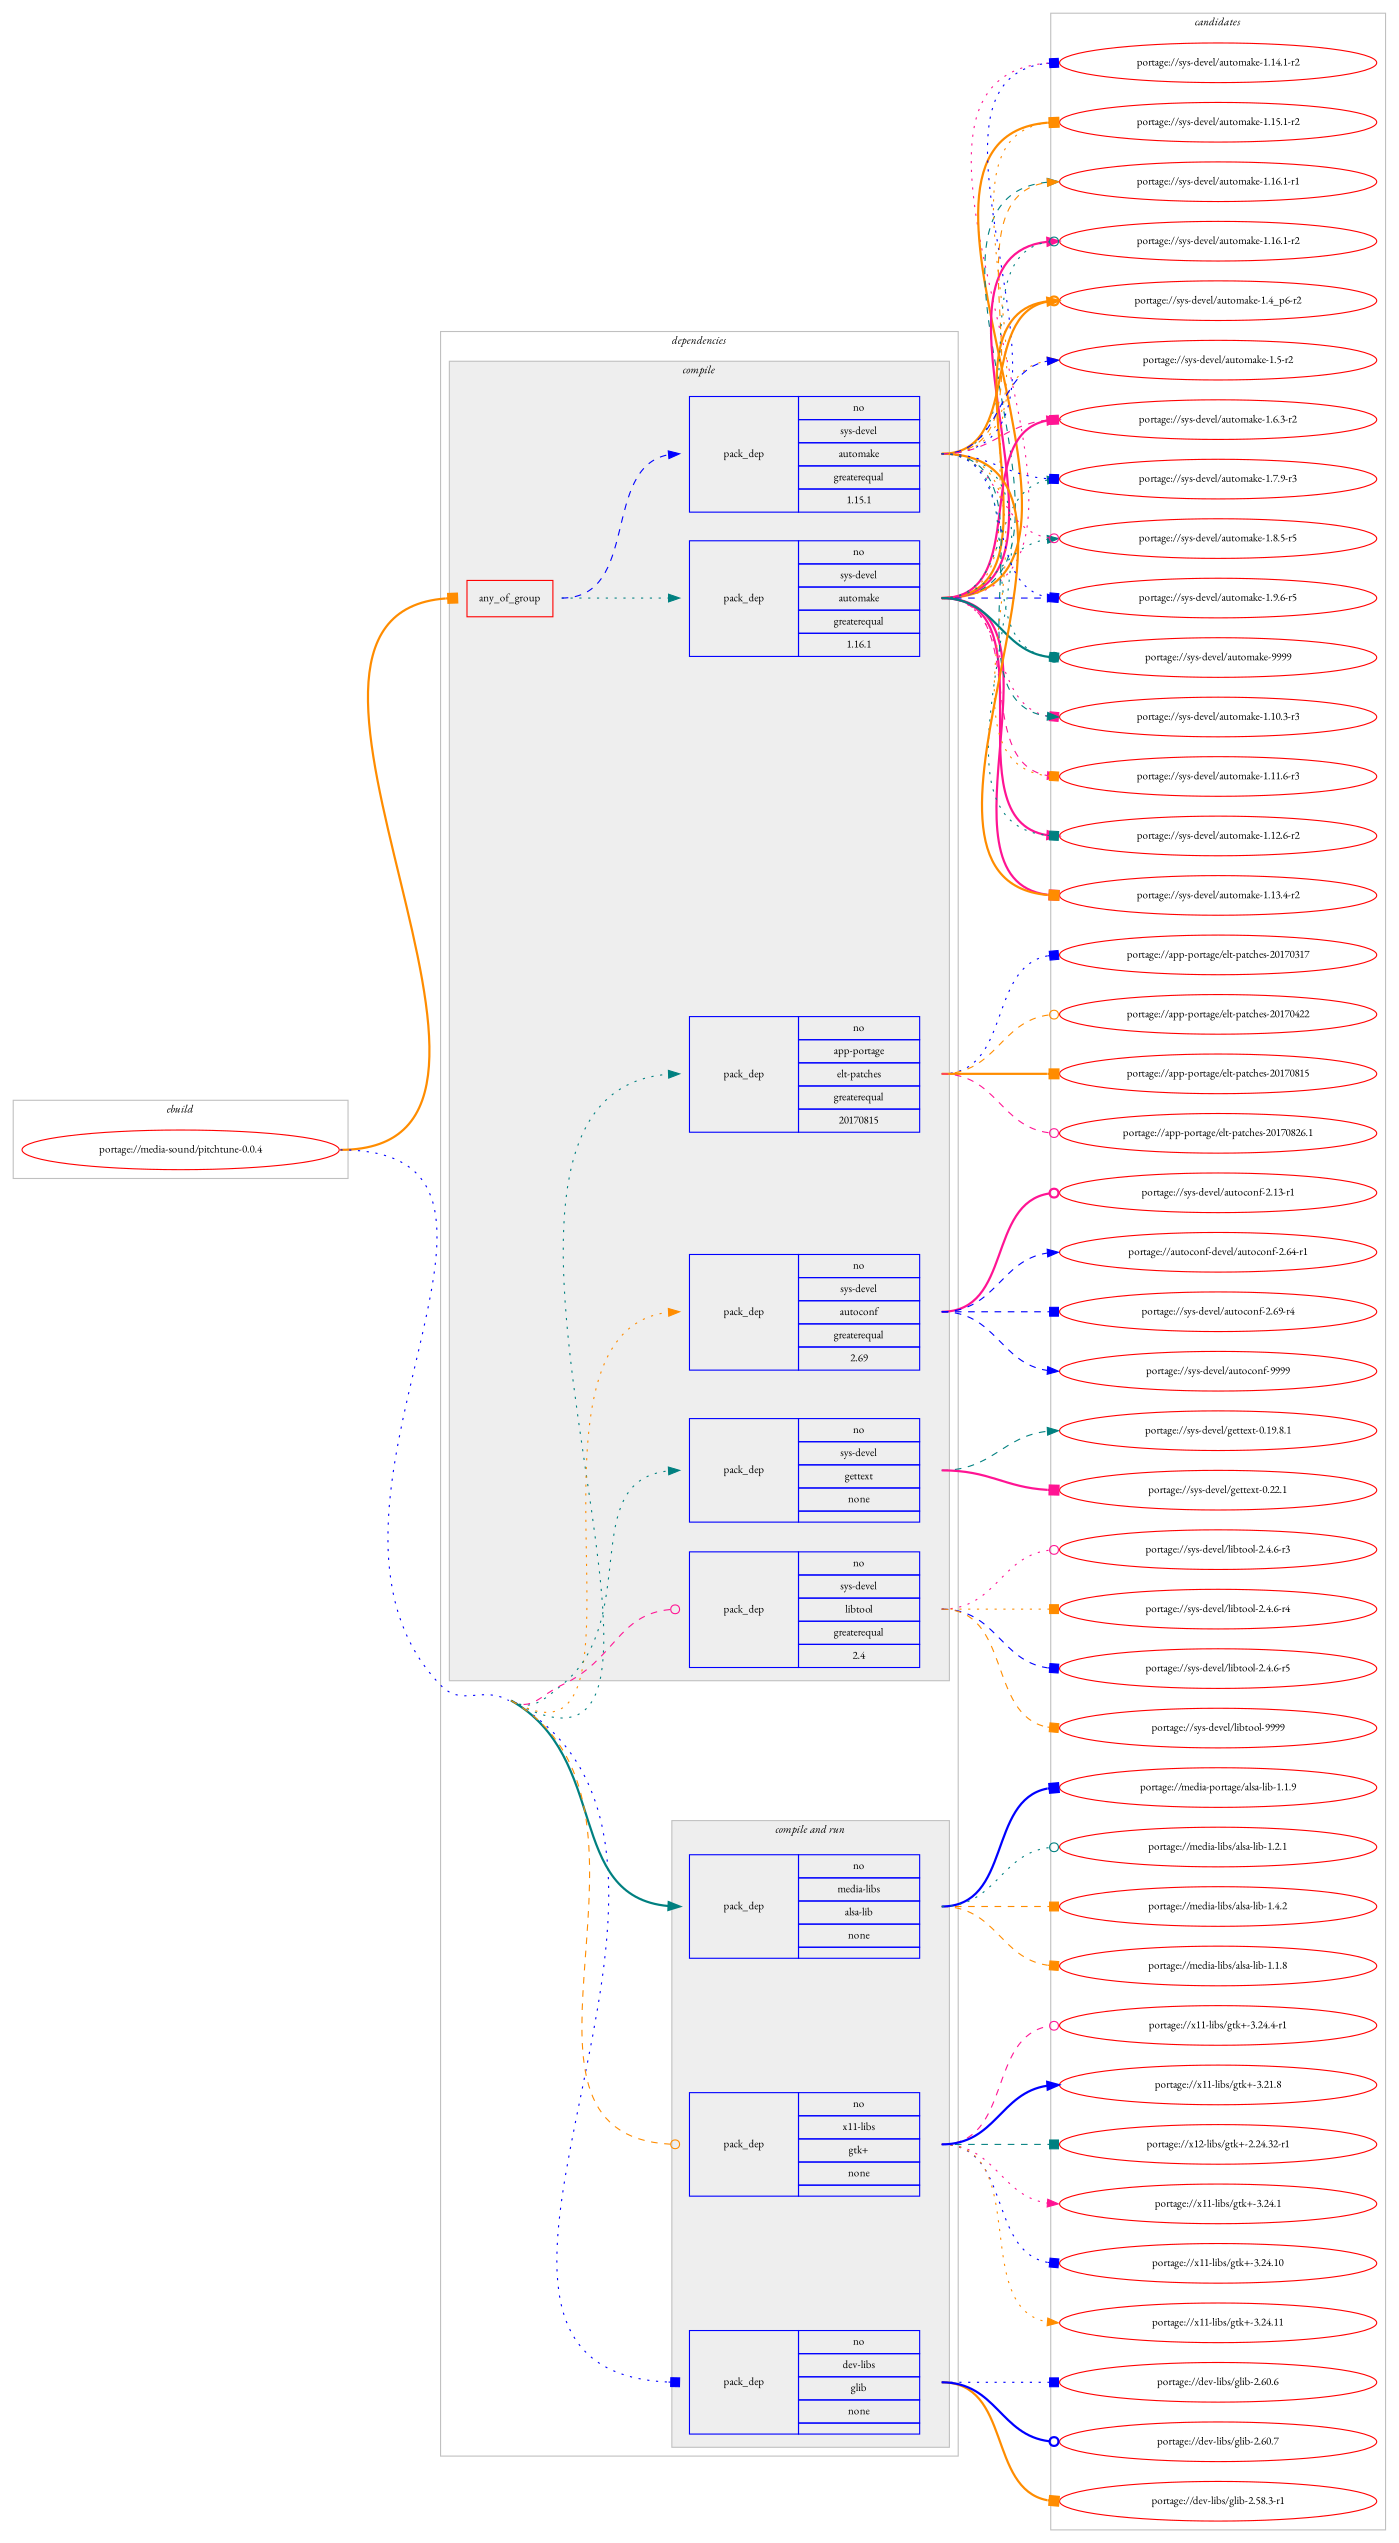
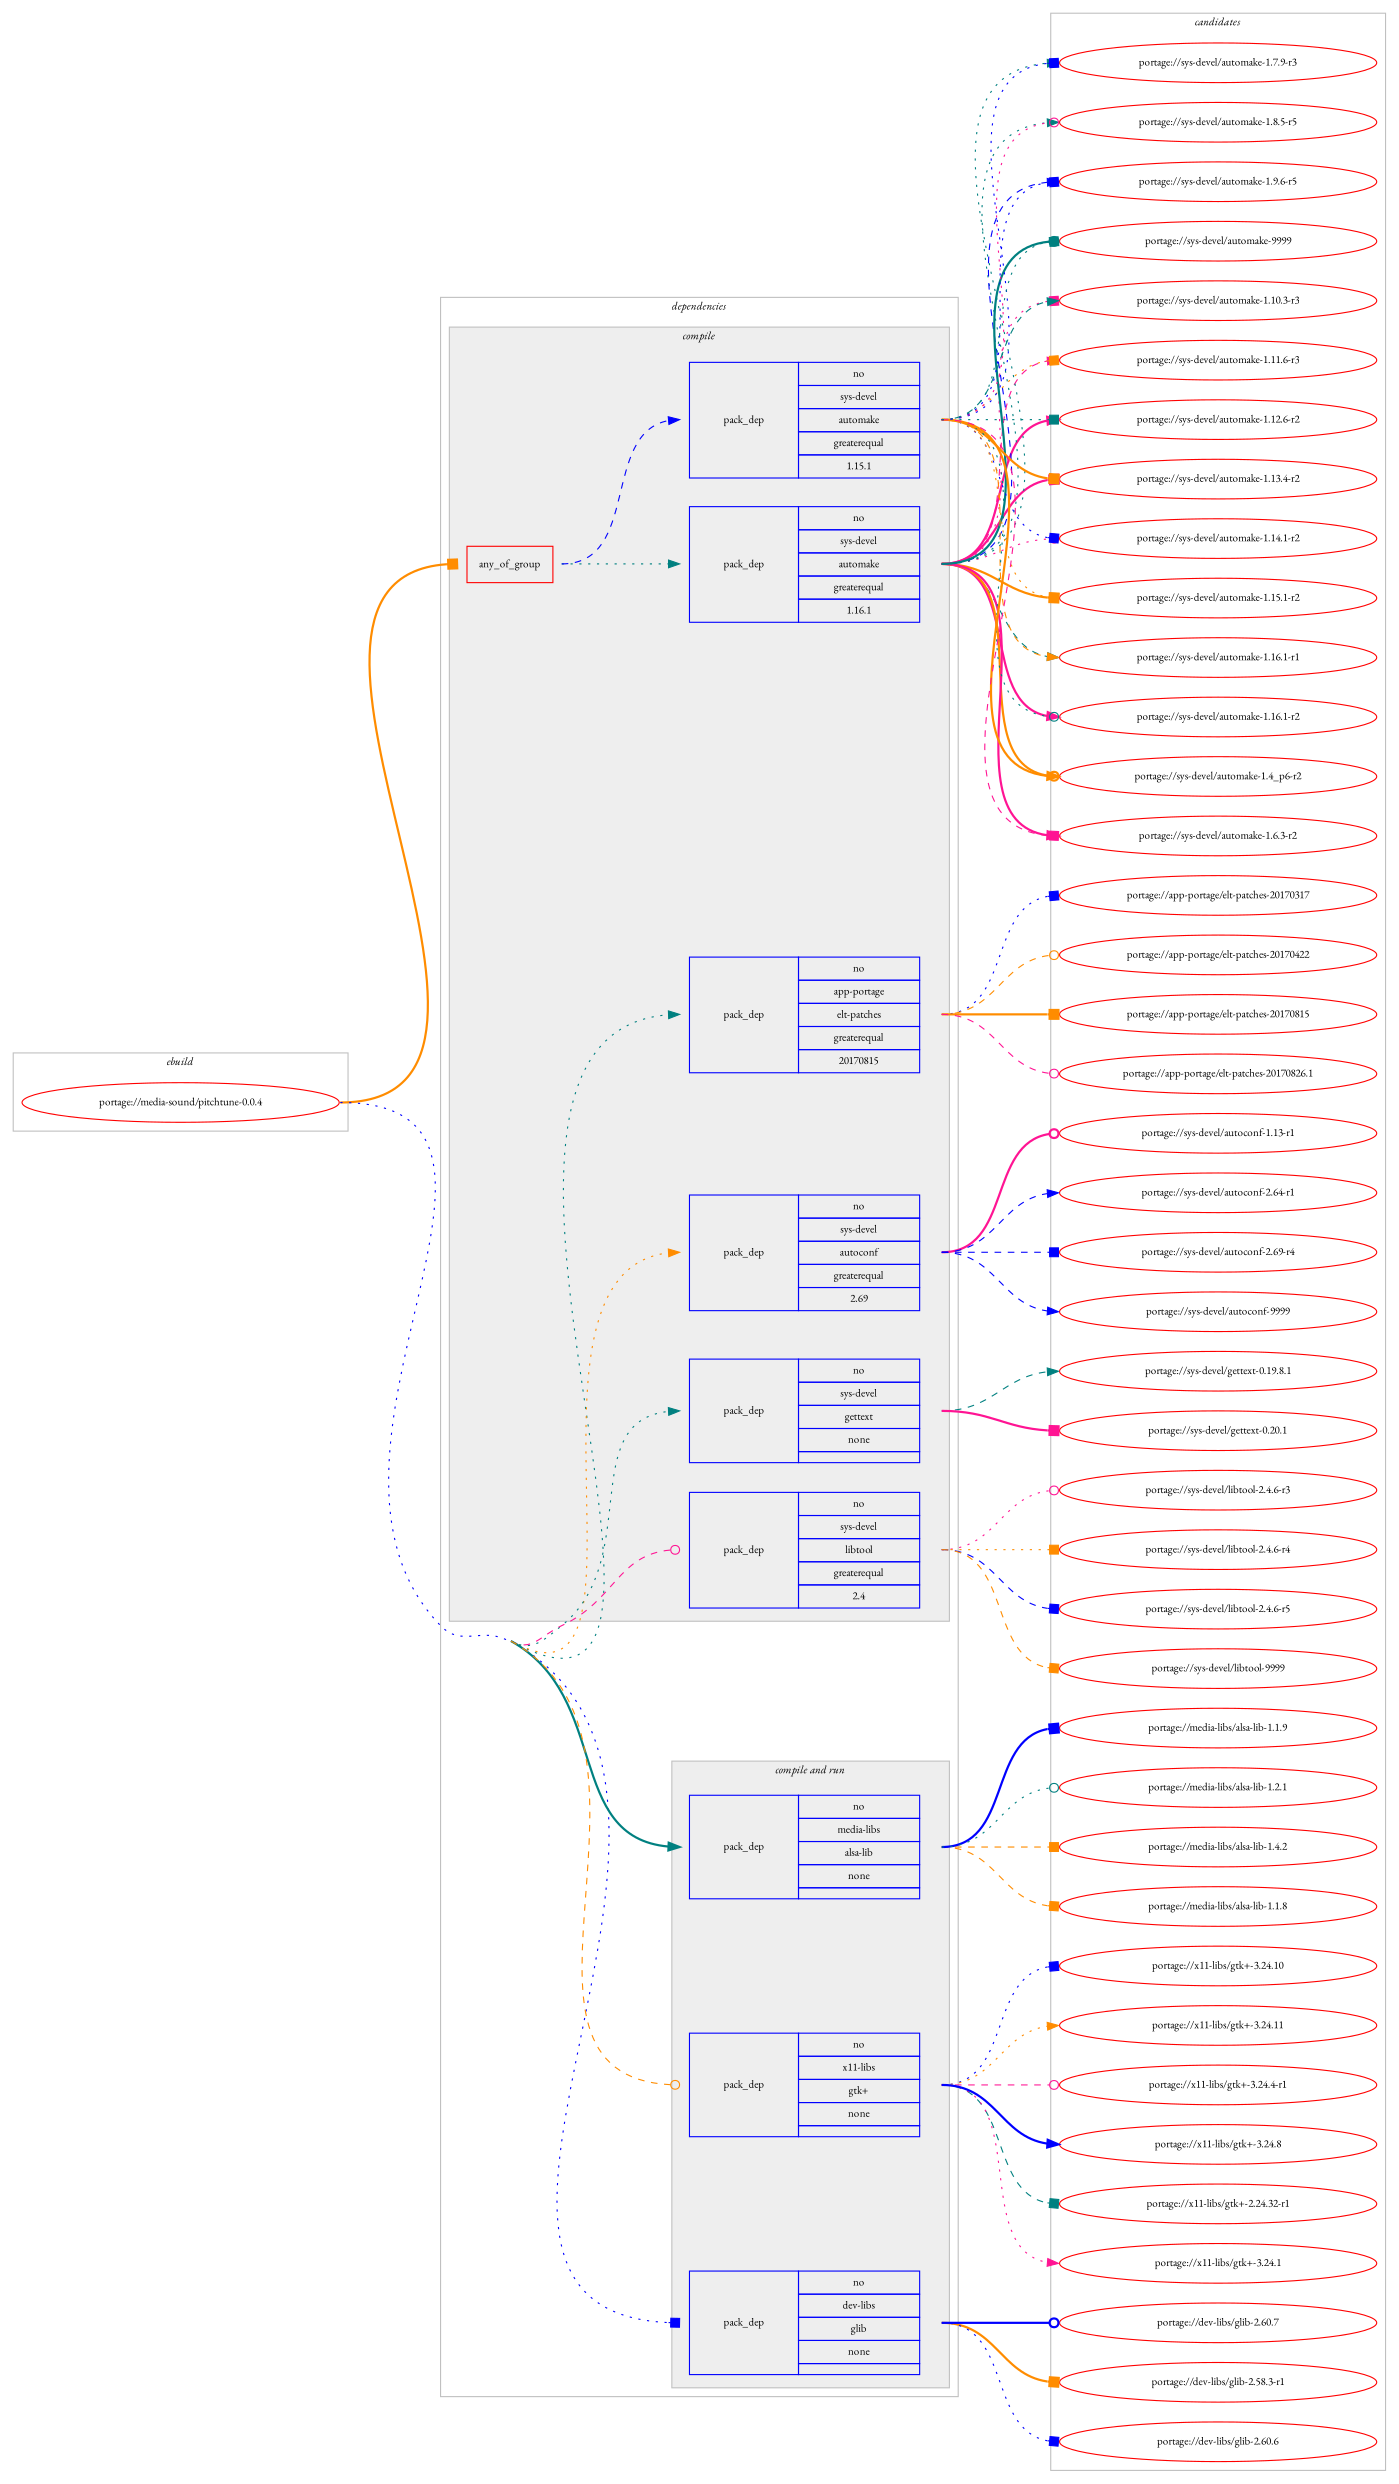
node "portage://sys-devel/automake-1.5-r2": removed
node "portage://sys-devel/autoconf-2.13-r1": label "portage://sys-devel/autoconf-2.13-r1" -> "portage://sys-devel/autoconf-1.13-r1"
node "portage://autoconf-devel/autoconf-2.64-r1": label "portage://autoconf-devel/autoconf-2.64-r1" -> "portage://sys-devel/autoconf-2.64-r1"
node "portage://sys-devel/gettext-0.22.1": label "portage://sys-devel/gettext-0.22.1" -> "portage://sys-devel/gettext-0.20.1"
node "portage://media-portage/alsa-lib-1.1.9": label "portage://media-portage/alsa-lib-1.1.9" -> "portage://media-libs/alsa-lib-1.1.9"
node "portage://x11-libs/gtk+-3.21.8": label "portage://x11-libs/gtk+-3.21.8" -> "portage://x11-libs/gtk+-3.24.8"
node "portage://x12-libs/gtk+-2.24.32-r1": label "portage://x12-libs/gtk+-2.24.32-r1" -> "portage://x11-libs/gtk+-2.24.32-r1"
